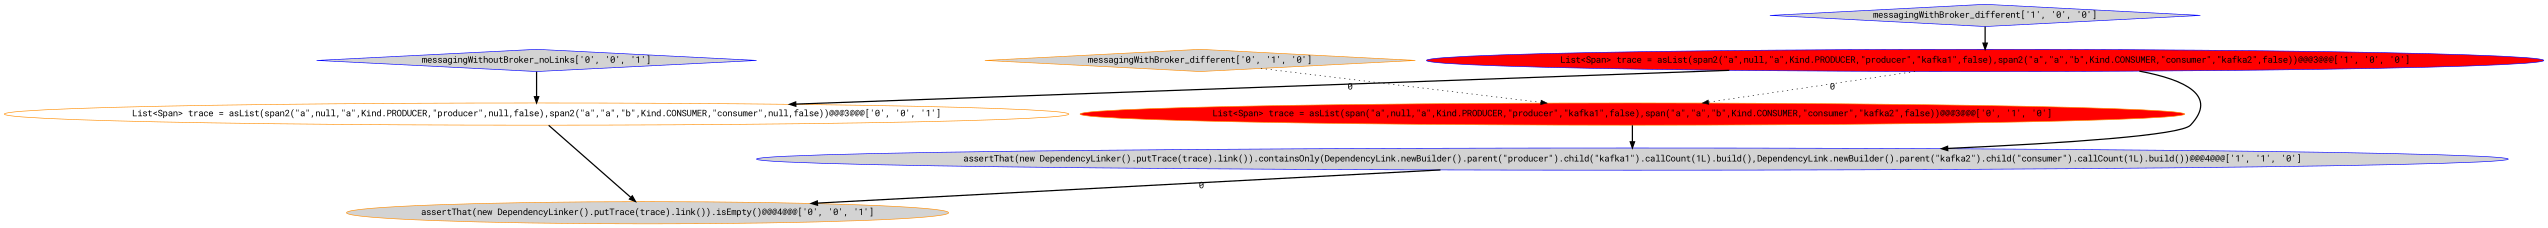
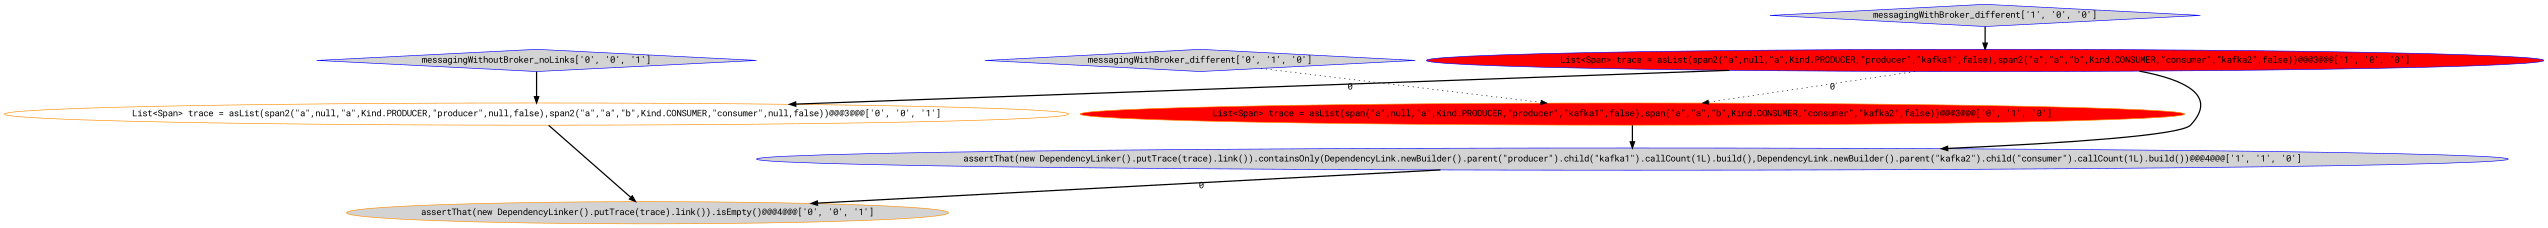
node "messagingWithBroker_different['0', '1', '0']": color darkorange -> blue
